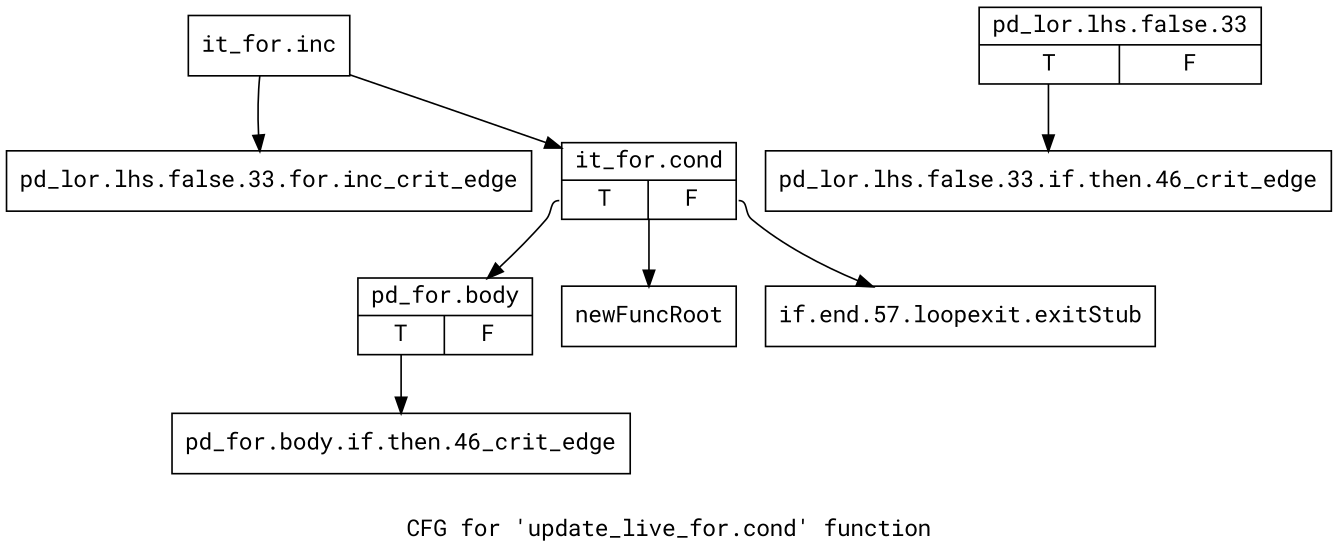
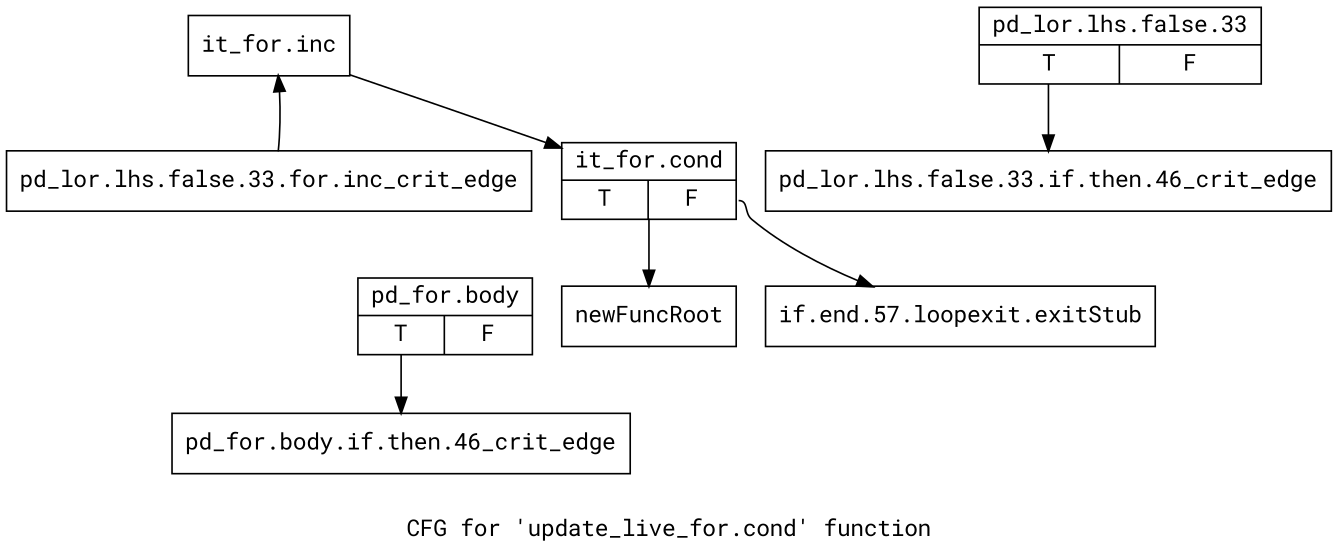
edge "it_for.inc" -> "pd_lor.lhs.false.33.for.inc_crit_edge": reversed
edge "it_for.cond" -> "pd_for.body": removed
